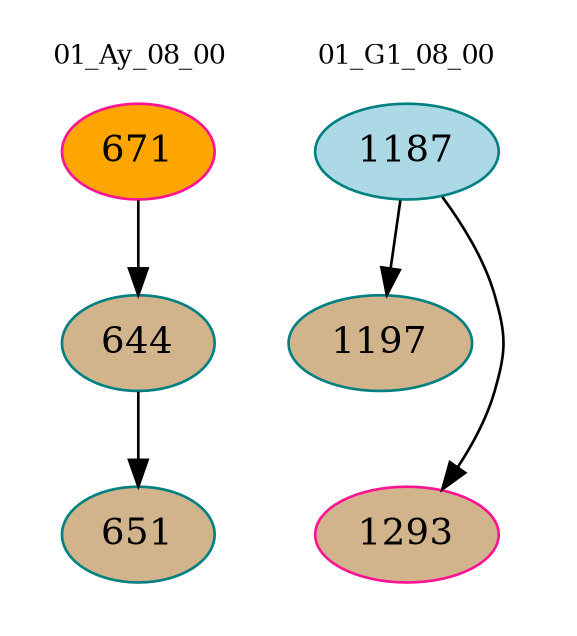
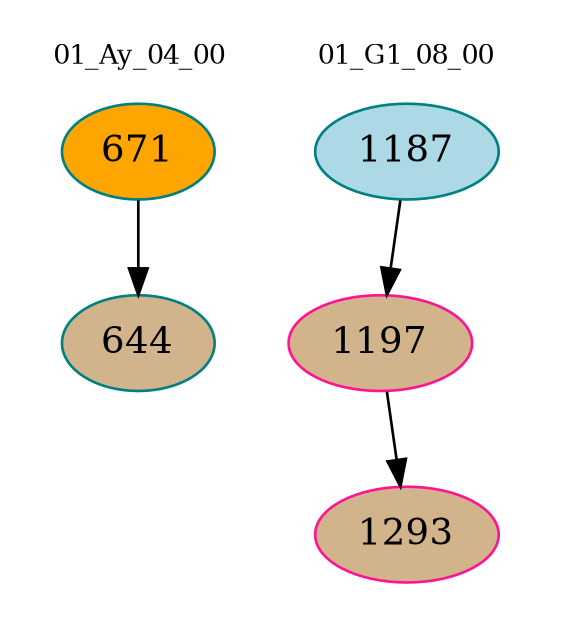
cluster "01_Ay_08_00": label "01_Ay_08_00" -> "01_Ay_04_00"
node "671": color deeppink -> teal
edge "1187" -> "1293": now "1197" -> "1293"
node "1197": color teal -> deeppink
node "651": removed
